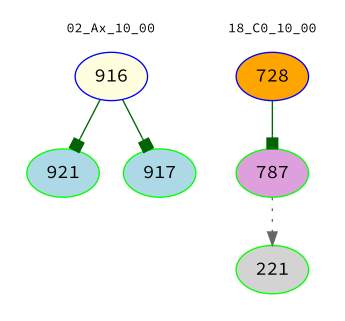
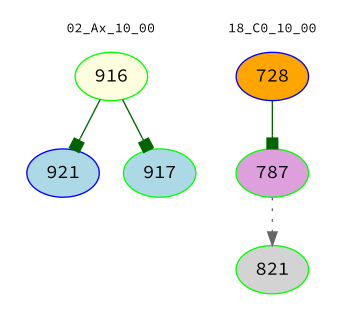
node "916": color blue -> green
node "921": color green -> blue
node "221": label "221" -> "821"
